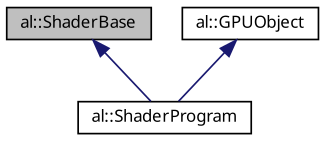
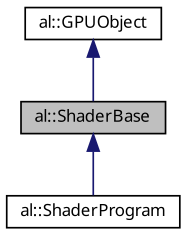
edge "al::ShaderProgram" -> "al::GPUObject": now "al::ShaderBase" -> "al::GPUObject"
